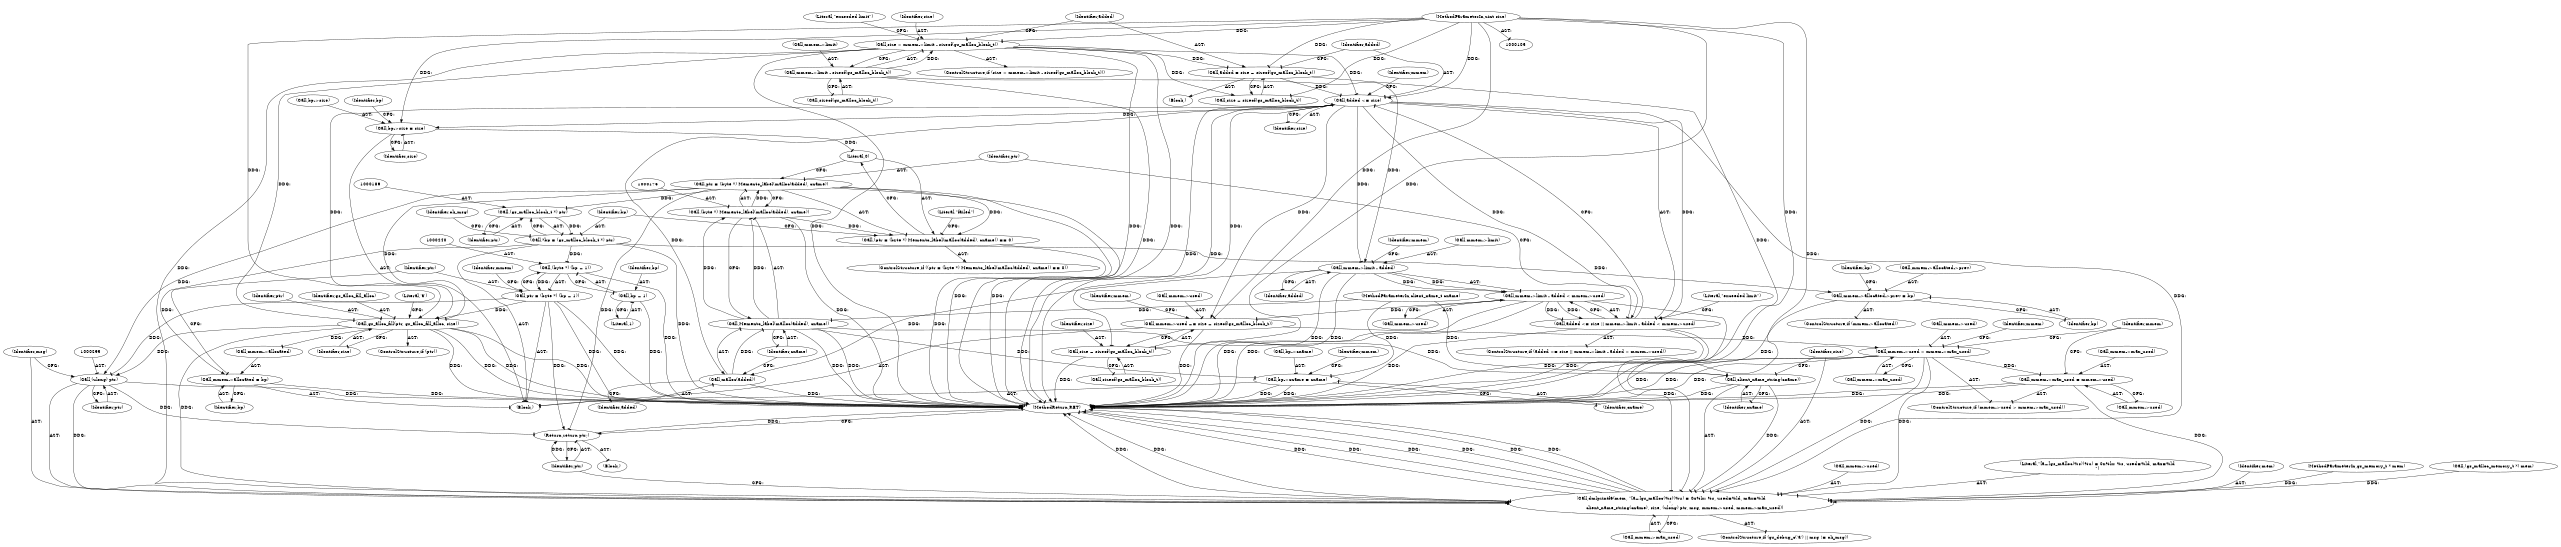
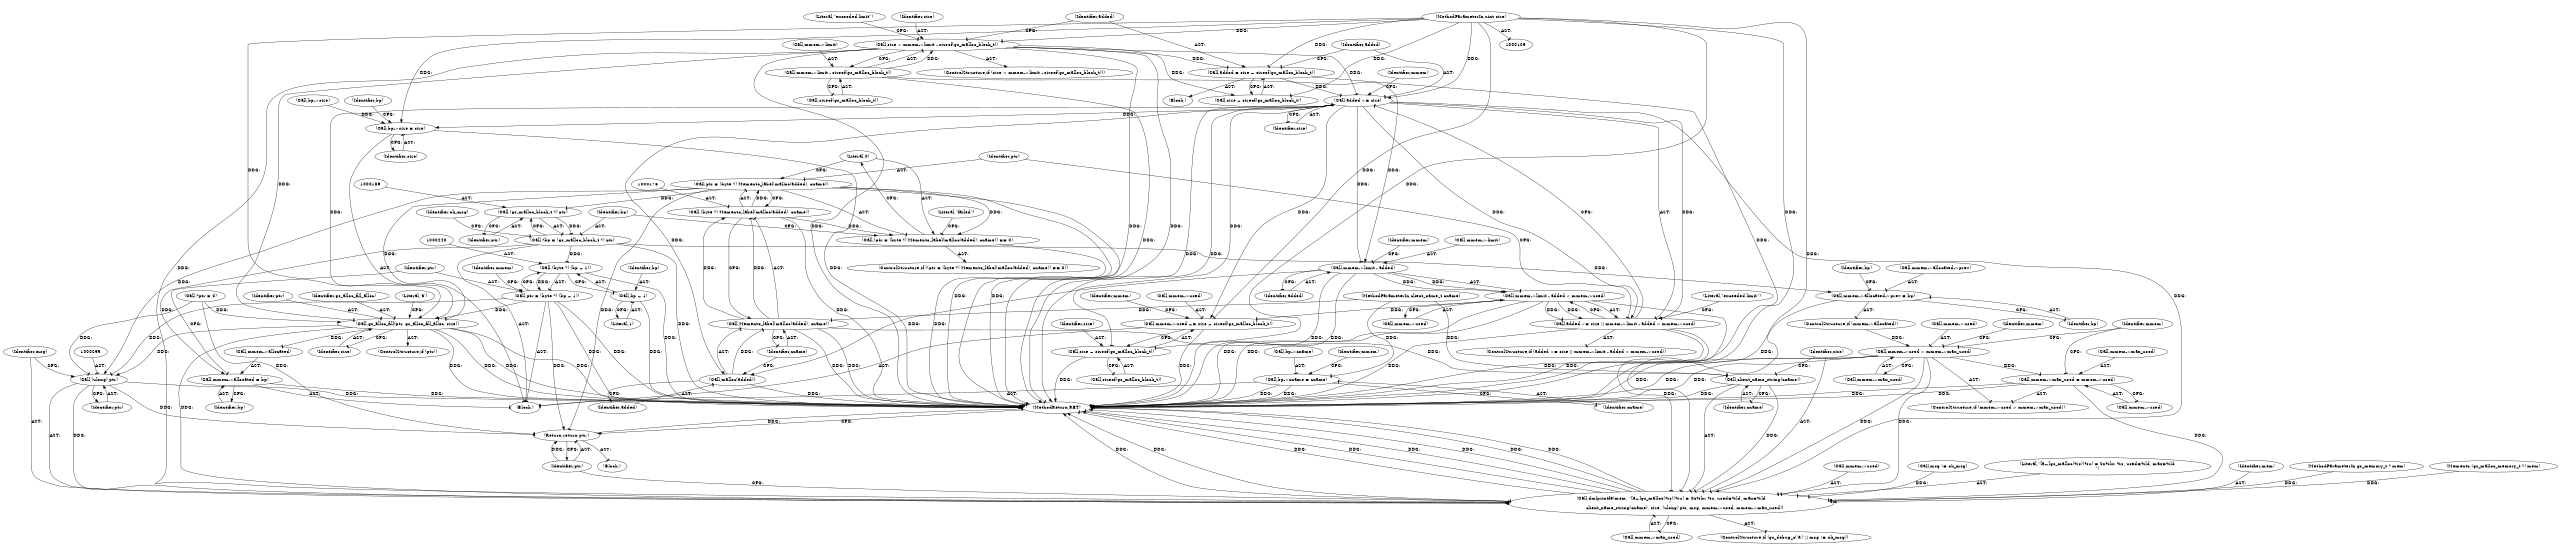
edge "(Call,bp->size)" -> "(Call,bp->size = size)": label "AST: " -> "DDG: "
edge "(Call,bp->size = size)" -> "(Literal,0)": now "(Call,bp->size = size)" -> "(MethodReturn,RET)"
edge "(Call,bp + 1)" -> "(Call,(byte *) (bp + 1))": arrowhead tee -> normal
node "(Call,*ptr = 0)": added
edge "(Call,mmem->used += size + sizeof(gs_malloc_block_t))" -> "(Call,mmem->used > mmem->max_used)": now "(ControlStructure,if (mmem->allocated))" -> "(Call,mmem->used > mmem->max_used)"
edge "(Call,Memento_label(malloc(added), cname))" -> "(Call,bp->cname = cname)": removed, label "DDG:"
node "(Call,msg != ok_msg)": added
node "(Call,(gs_malloc_memory_t *) mem)": label "(Call,(gs_malloc_memory_t *) mem)" -> "(Memento,(gs_malloc_memory_t *) mem)"
